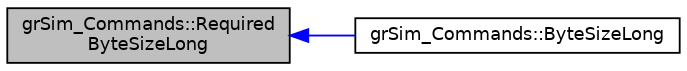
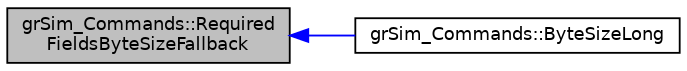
node "grSim_Commands::Required ByteSizeLong": label "grSim_Commands::Required ByteSizeLong" -> "grSim_Commands::Required FieldsByteSizeFallback"
